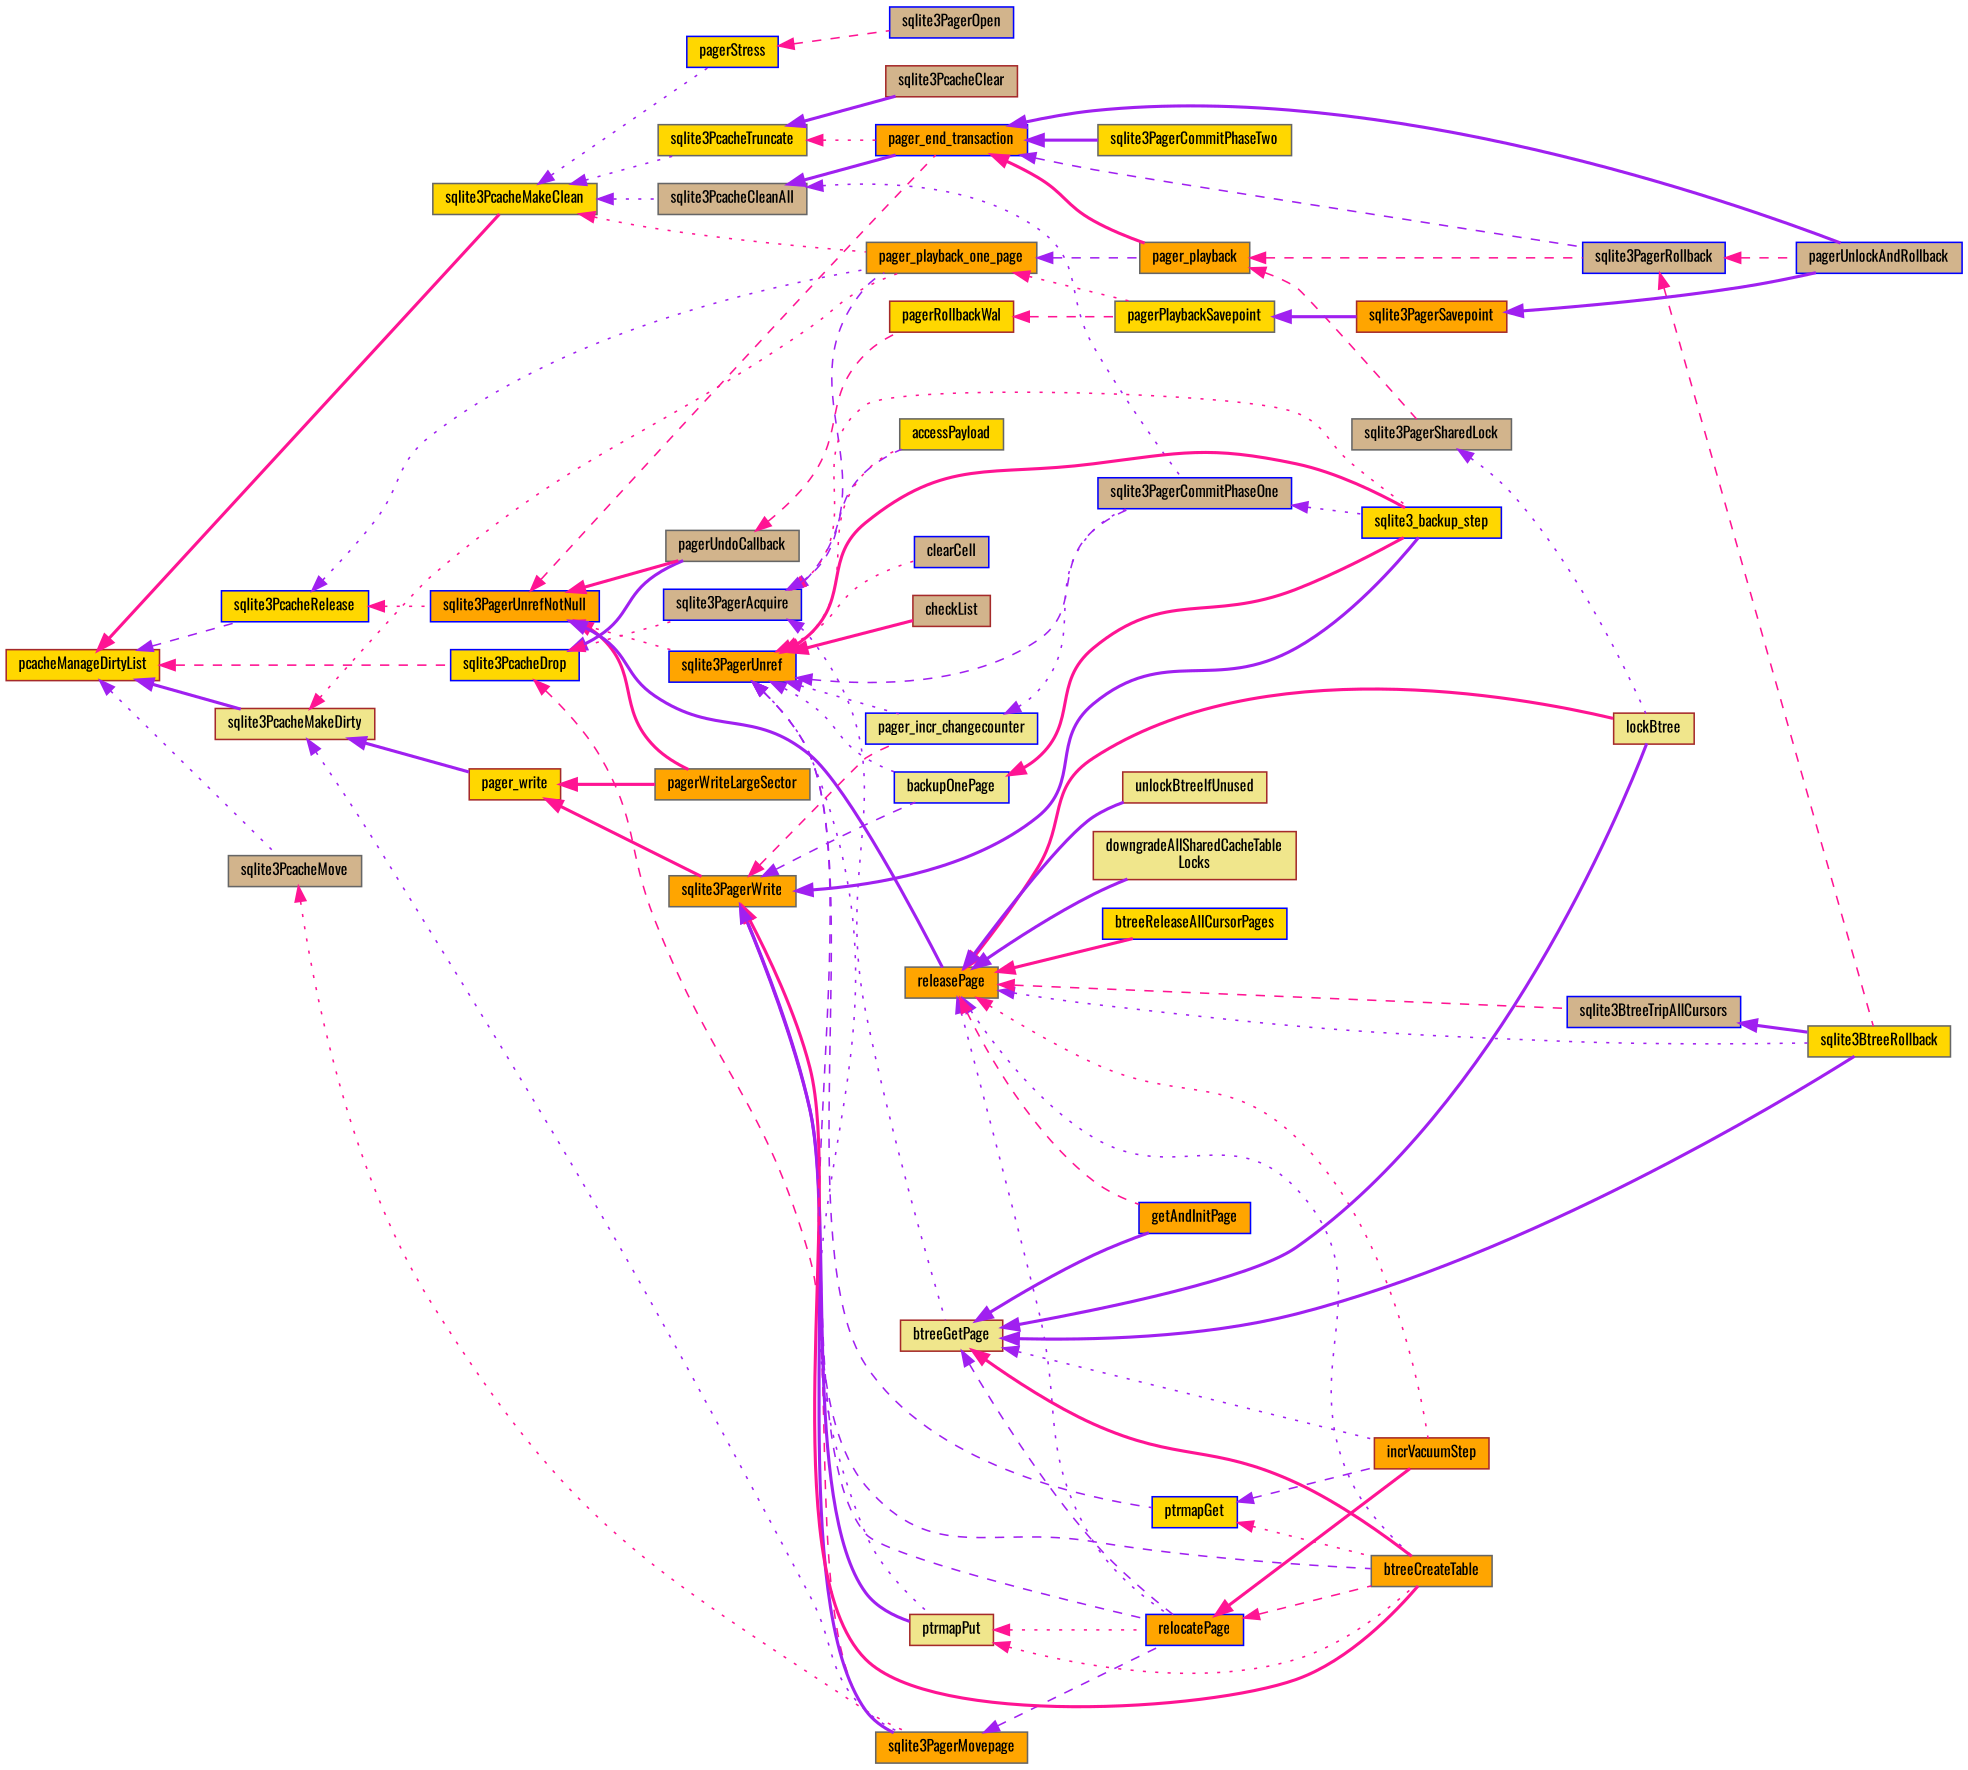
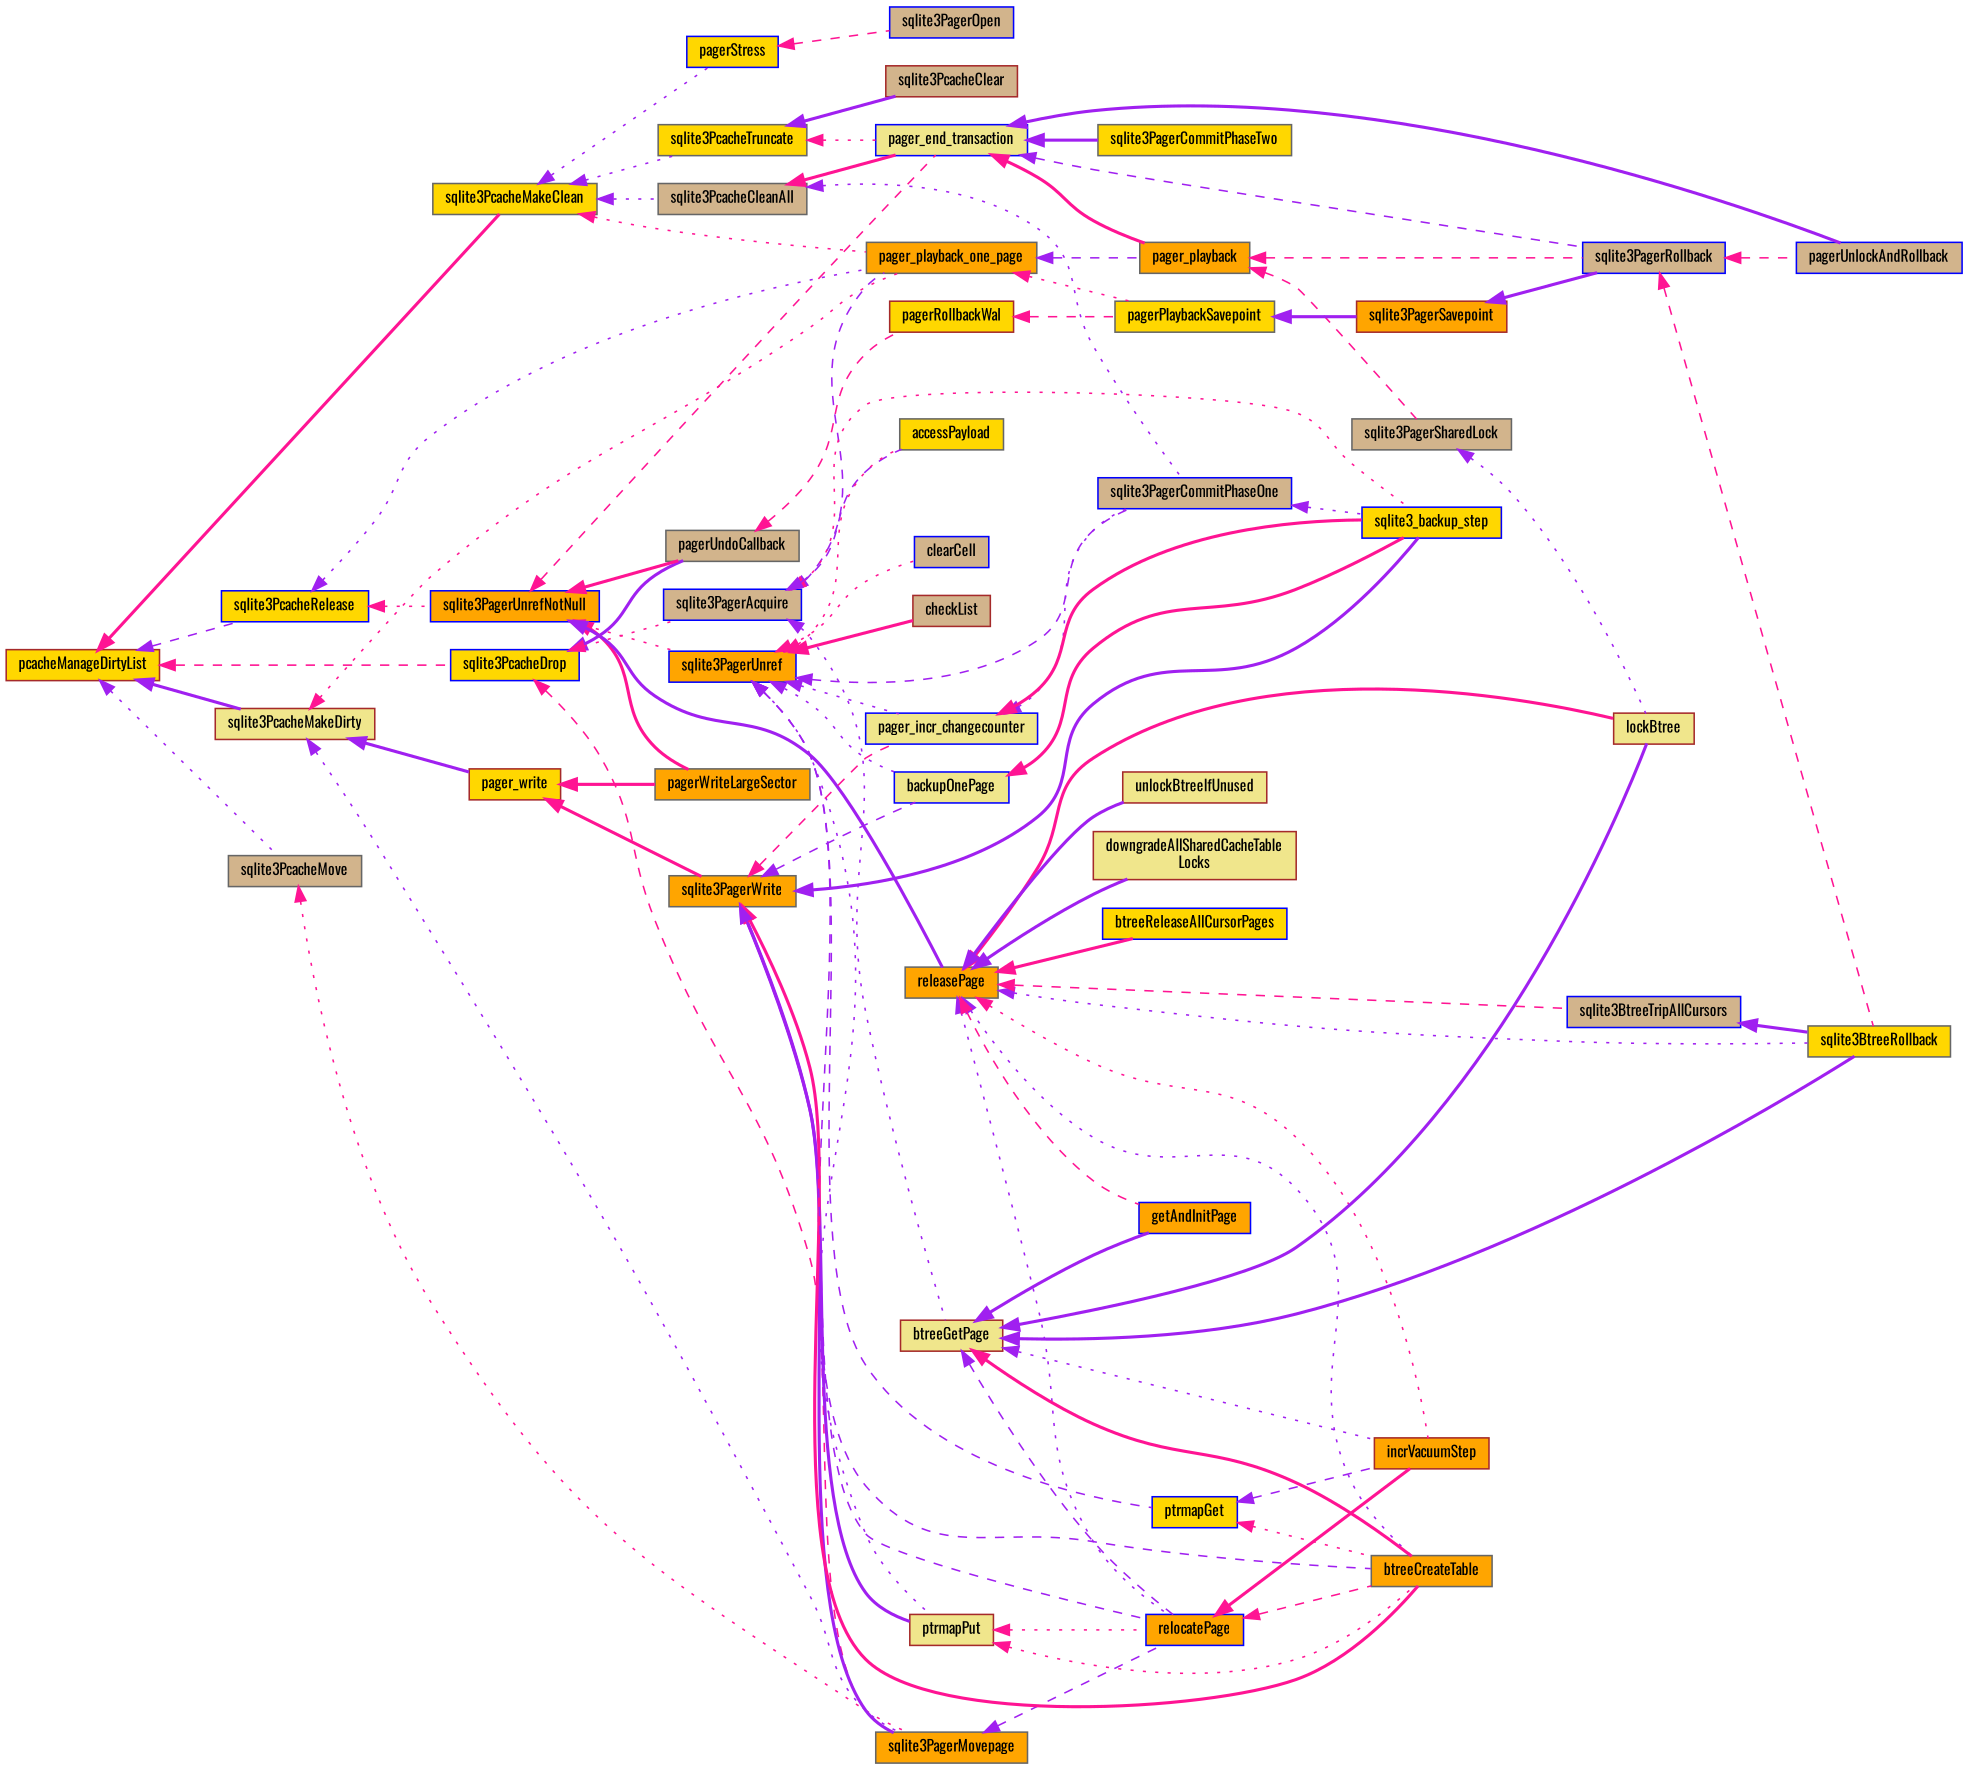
node "pager_end_transaction": fillcolor orange -> khaki
edge "pager_end_transaction" -> "sqlite3PcacheCleanAll": color purple -> deeppink
edge "pagerUnlockAndRollback" -> "sqlite3PagerSavepoint": now "sqlite3PagerRollback" -> "sqlite3PagerSavepoint"
edge "sqlite3_backup_step" -> "sqlite3PagerUnref": now "sqlite3_backup_step" -> "pager_incr_changecounter"
